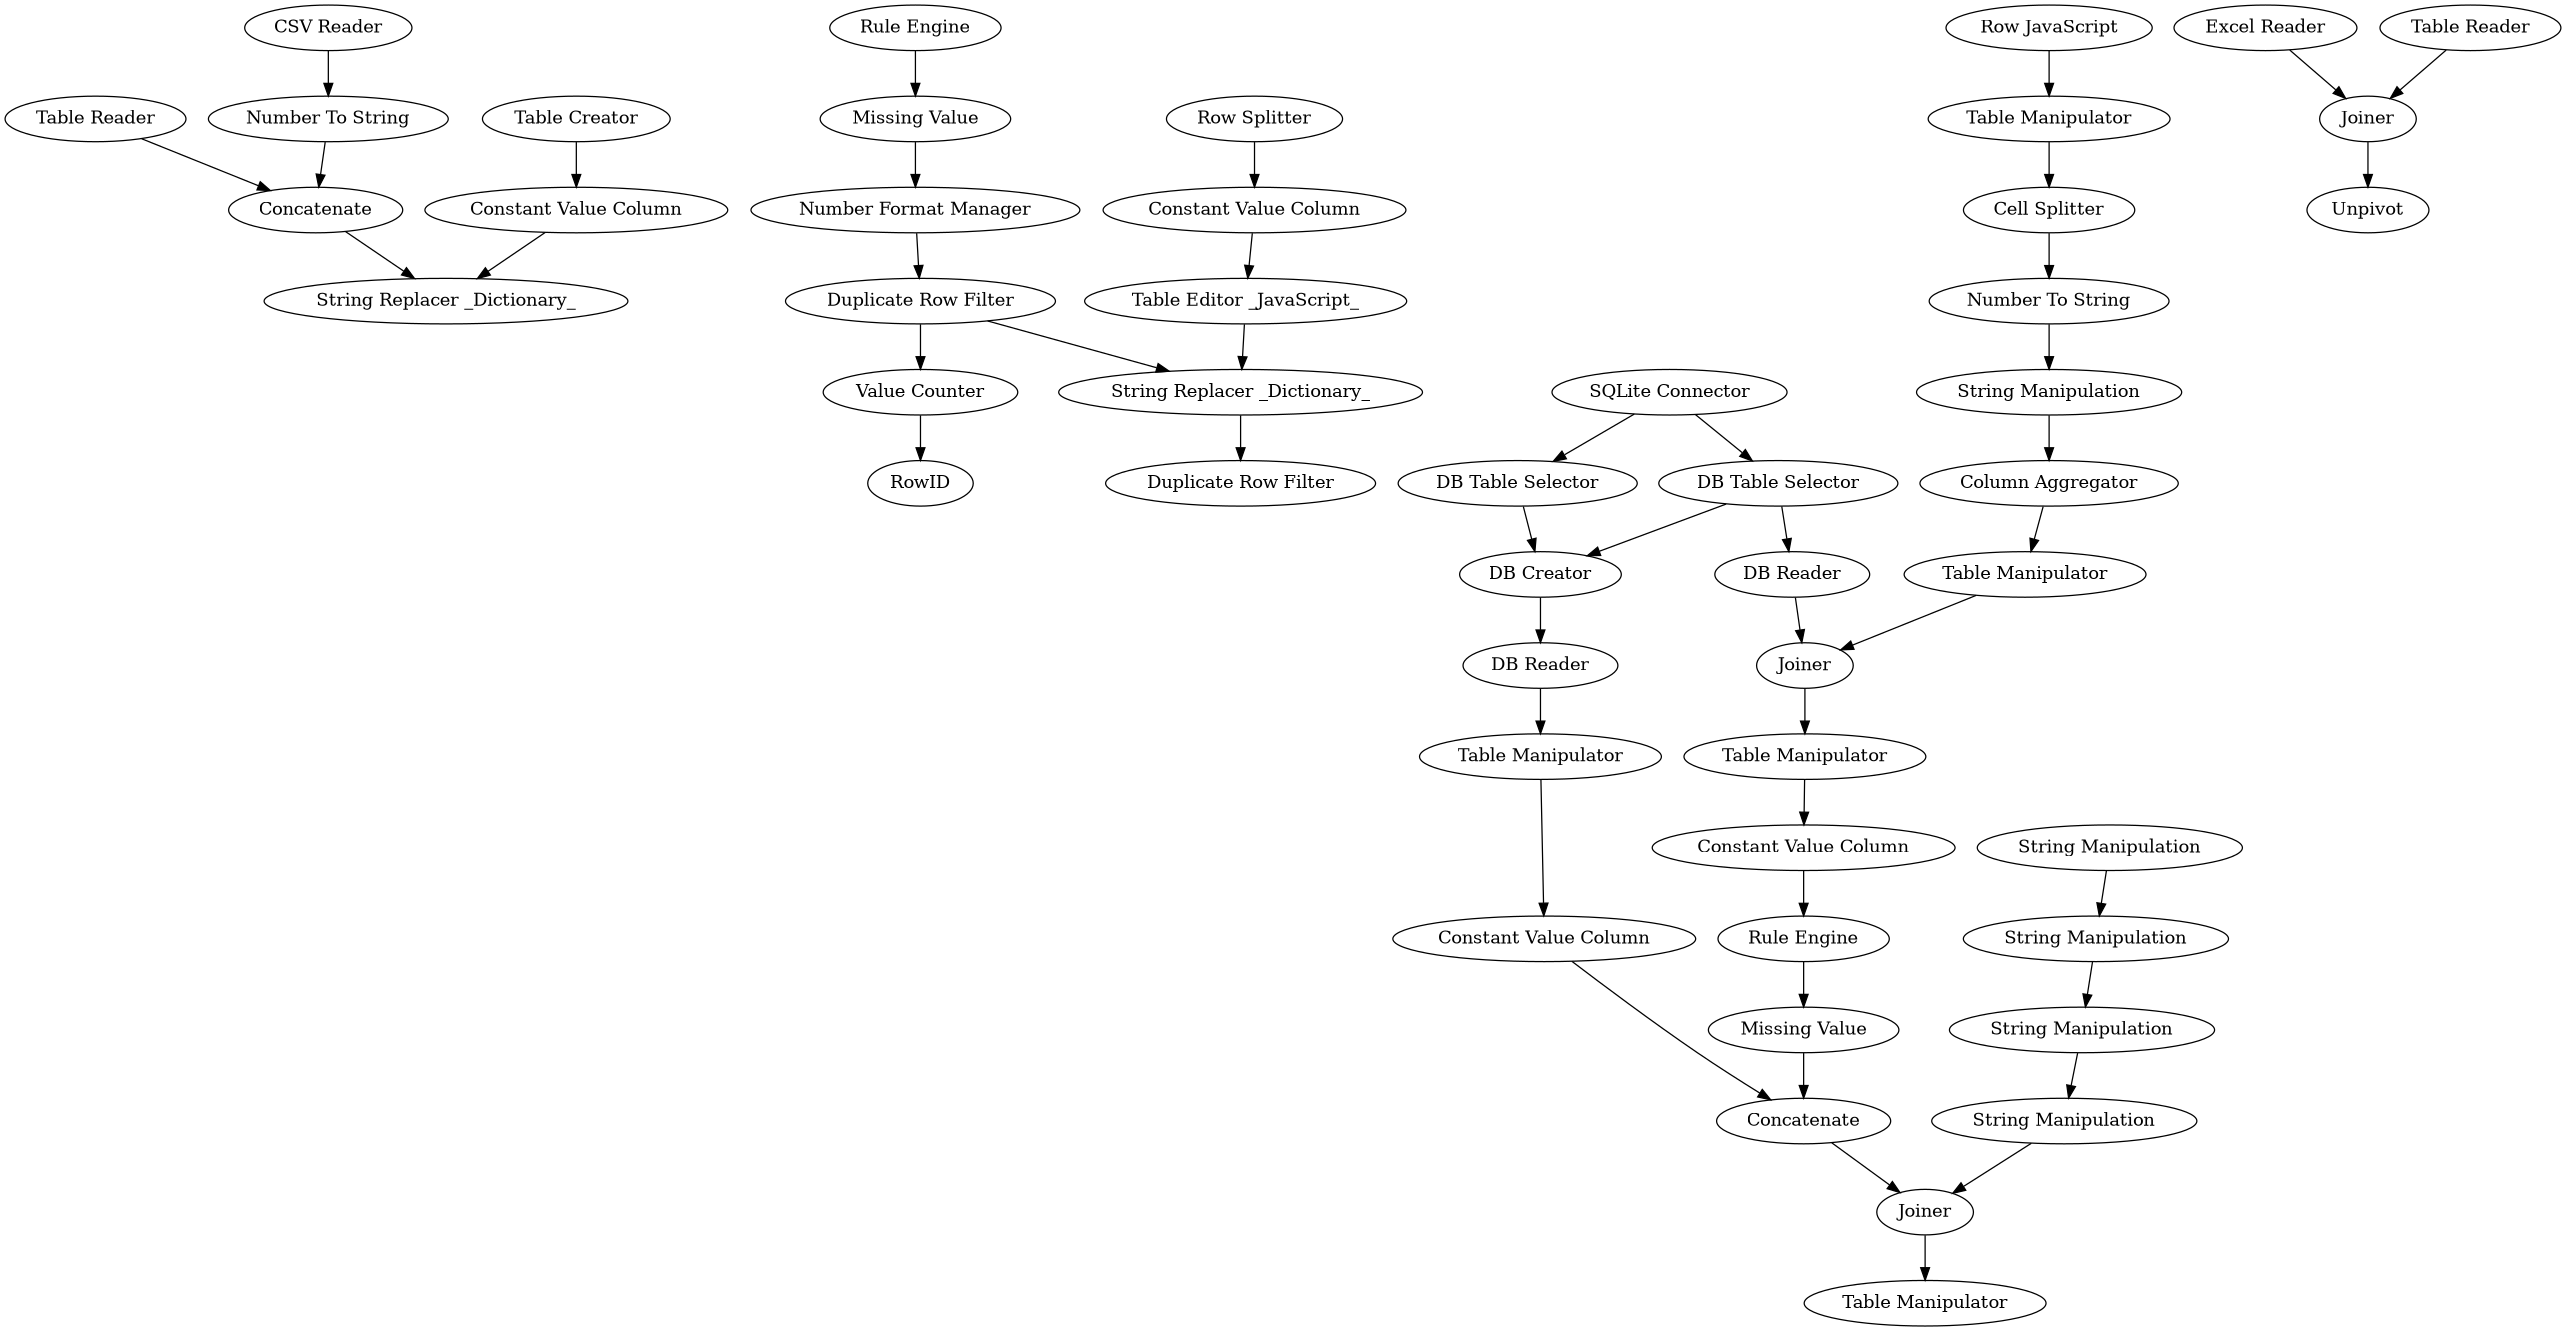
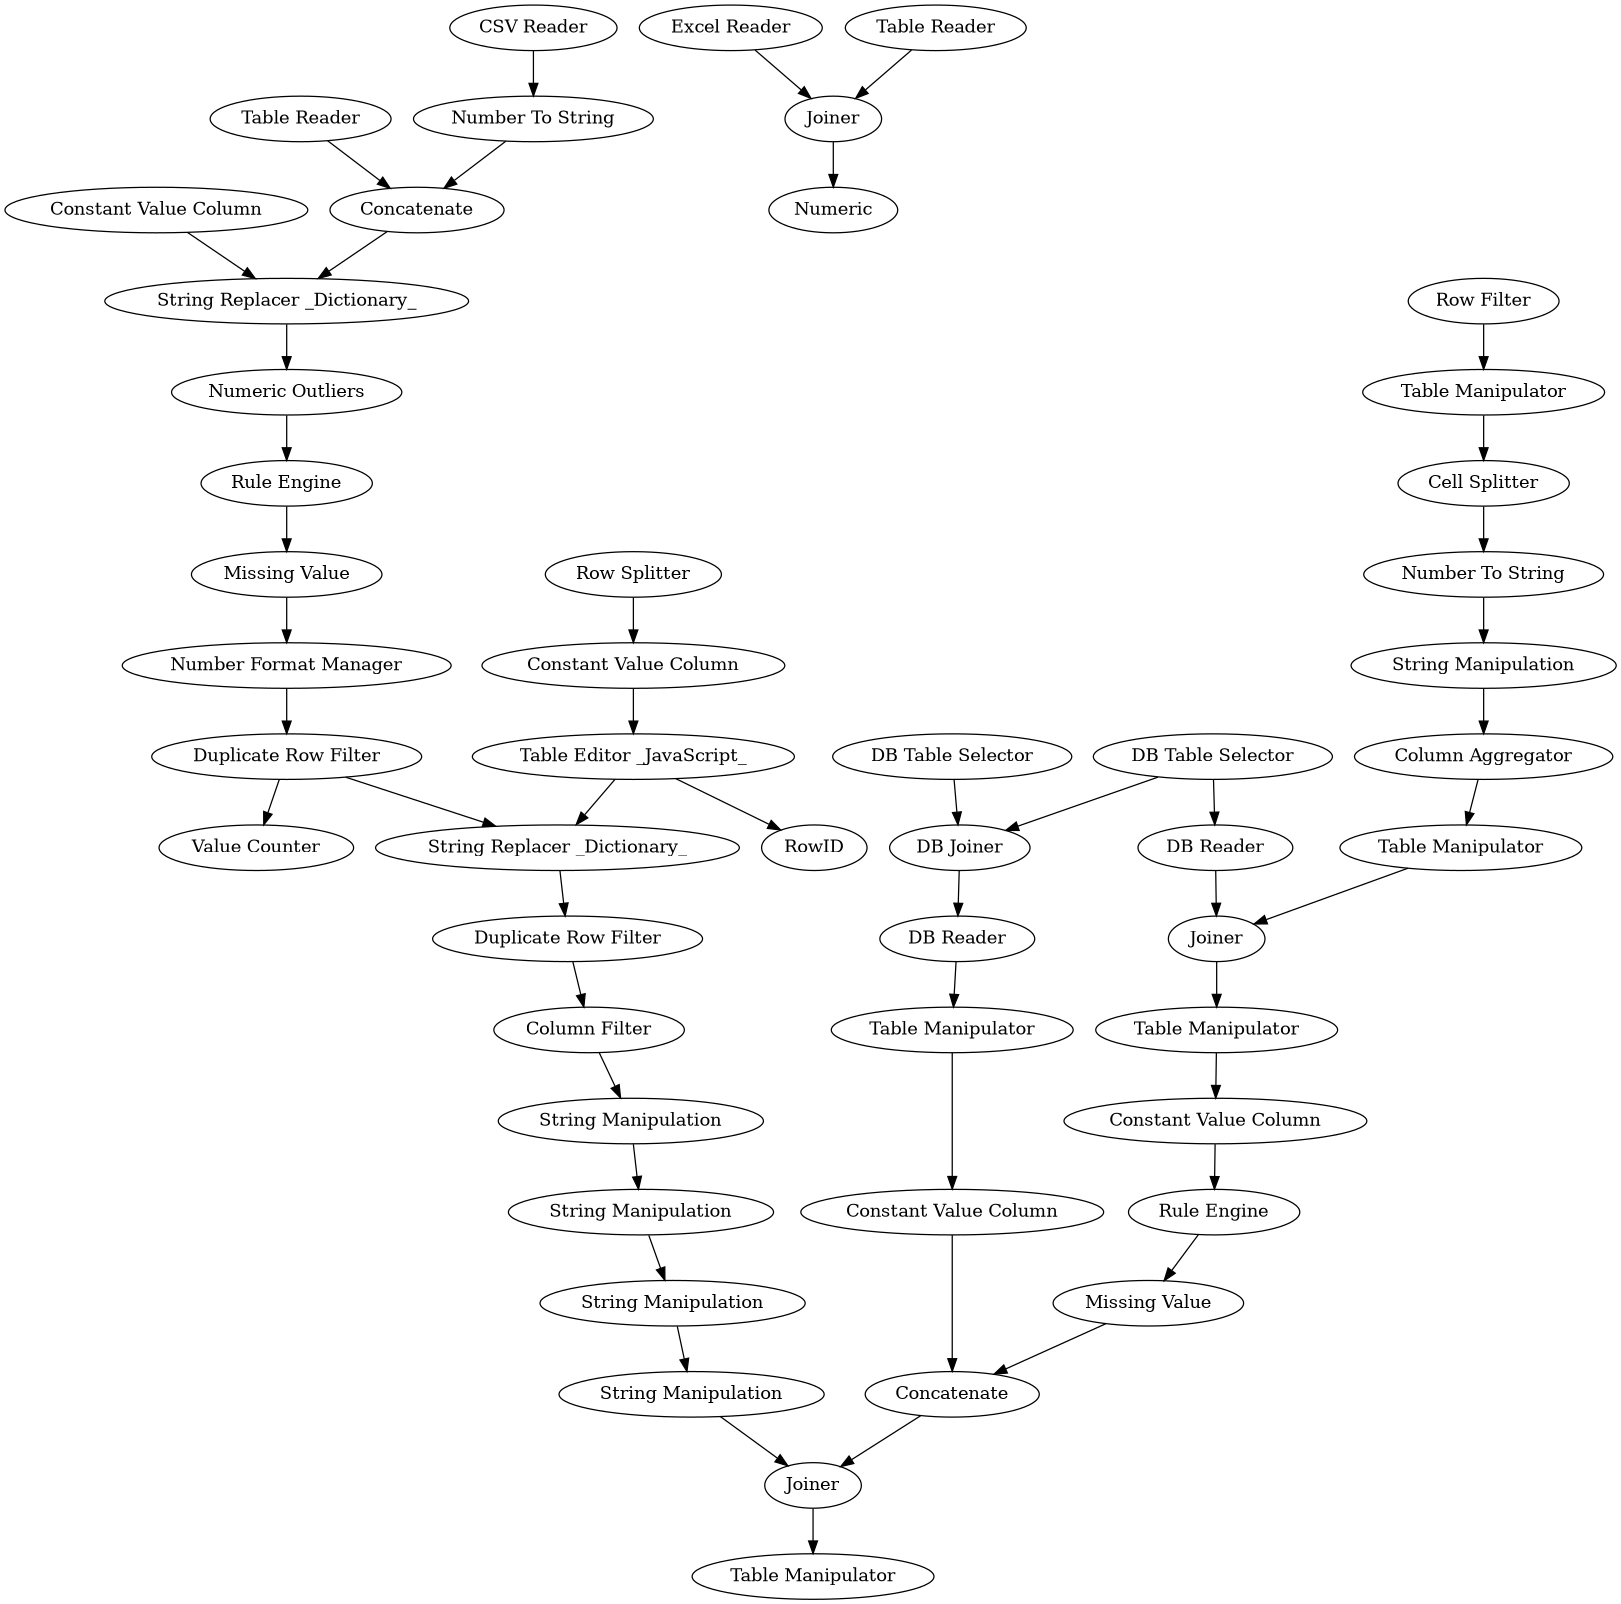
node "Row JavaScript": label "Row JavaScript" -> "Row Filter"
node "Table Creator": removed
node "Unpivot": label "Unpivot" -> "Numeric"
node "Numeric Outliers": added
node "SQLite Connector": removed
edge "Value Counter" -> "RowID": now "Table Editor _JavaScript_" -> "RowID"
node "DB Creator": label "DB Creator" -> "DB Joiner"
node "Column Filter": added
